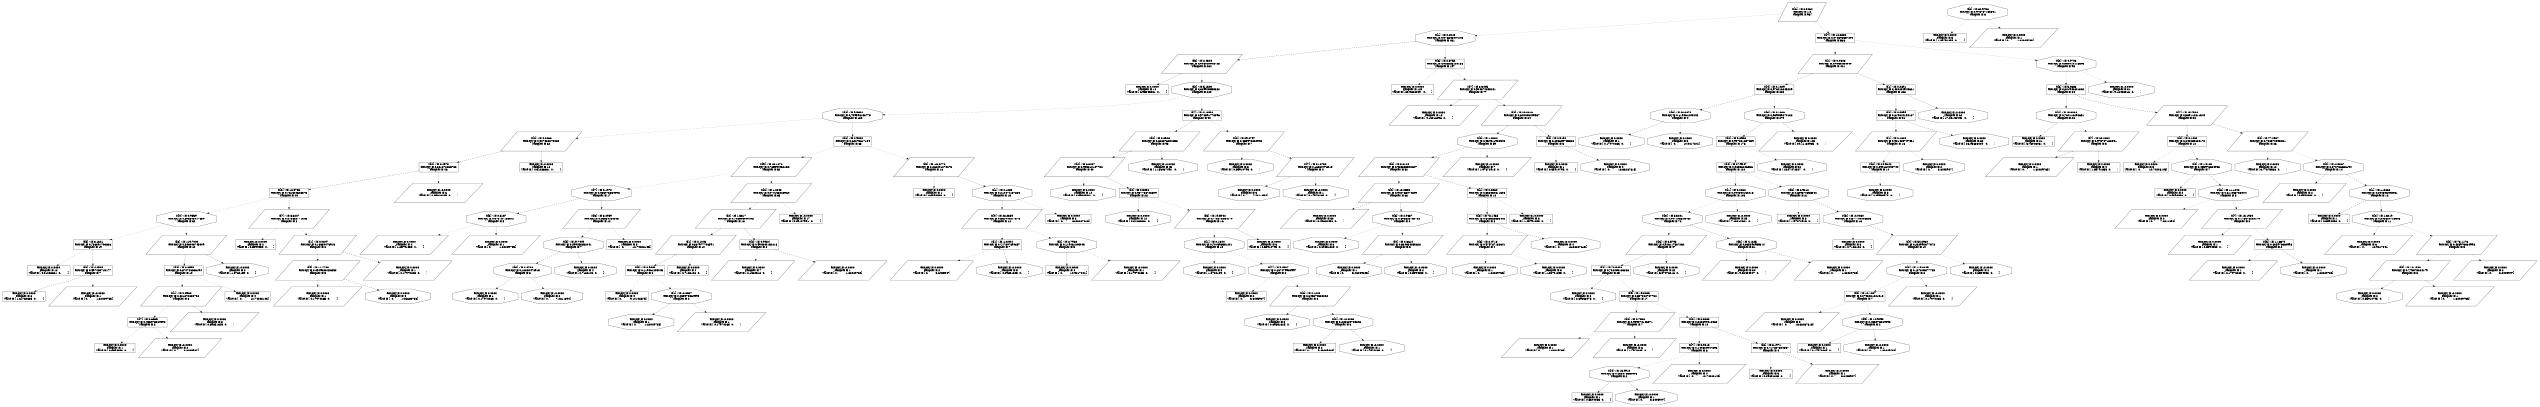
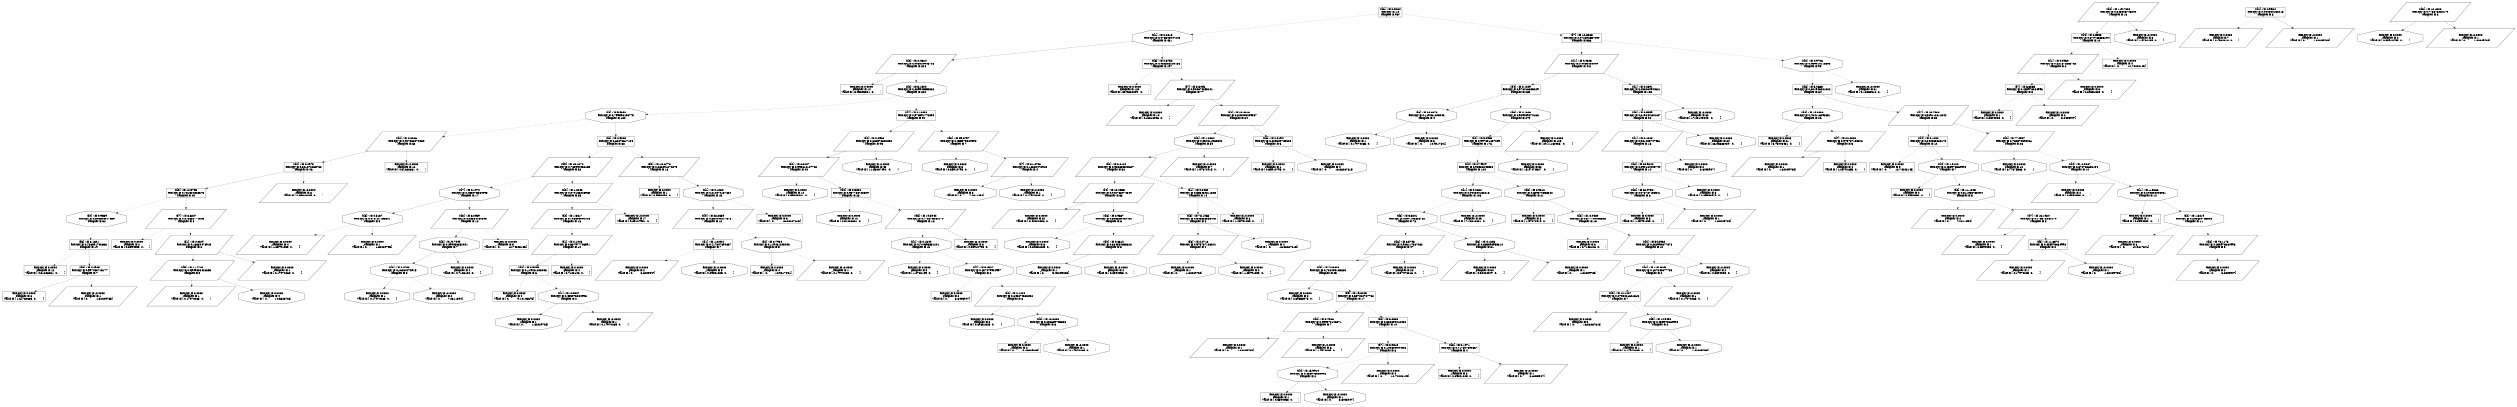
node "X[6] <= 3.5464 entropy = 1.0 samples = 967": shape parallelogram -> box
edge "X[8] <= 64.9642 entropy = 0.899164443744 samples = 14" -> "X[8] <= 62.9758 entropy = 0.975787133341 samples = 6": added
edge "X[0] <= 0.9539 entropy = 0.895808917659 samples = 32" -> "X[8] <= 119.7000 entropy = 0.543006745009 samples = 13": removed
edge "X[2] <= 1.5317 entropy = 0.708503990198 samples = 18" -> "X[2] <= 4.9984 entropy = 0.994840152218 samples = 8": removed
edge "X[6] <= 73.1173 entropy = 0.435973364998 samples = 5" -> "X[5] <= 10.1500 entropy = 0.775375264179 samples = 3": removed
node "X[8] <= 72.5428 entropy = 0.738405163883 samples = 25": shape box -> parallelogram
